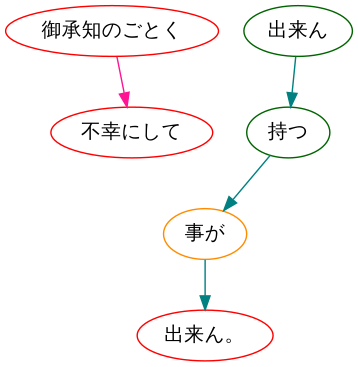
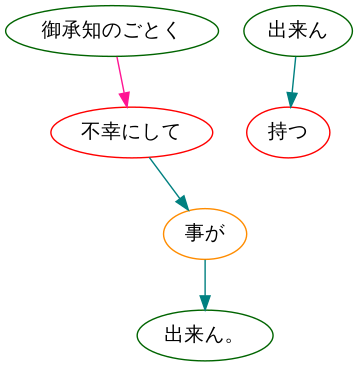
node "御承知のごとく": color red -> darkgreen
node "持つ": color darkgreen -> red
edge "持つ" -> "事が": now "不幸にして" -> "事が"
node "出来ん。": color red -> darkgreen
